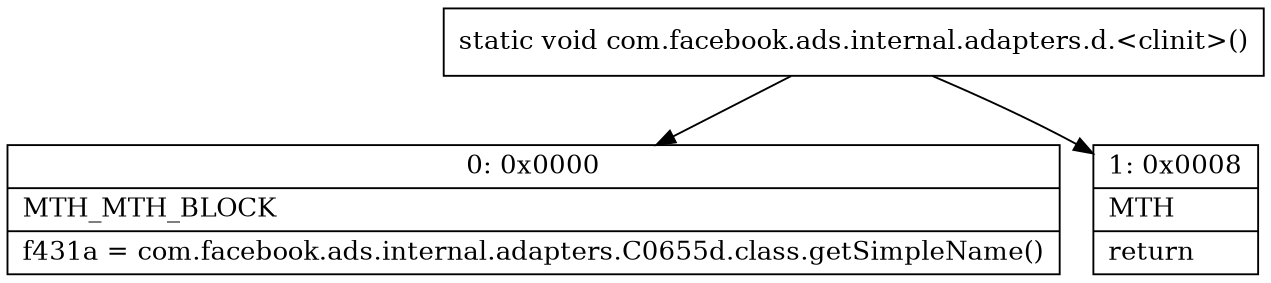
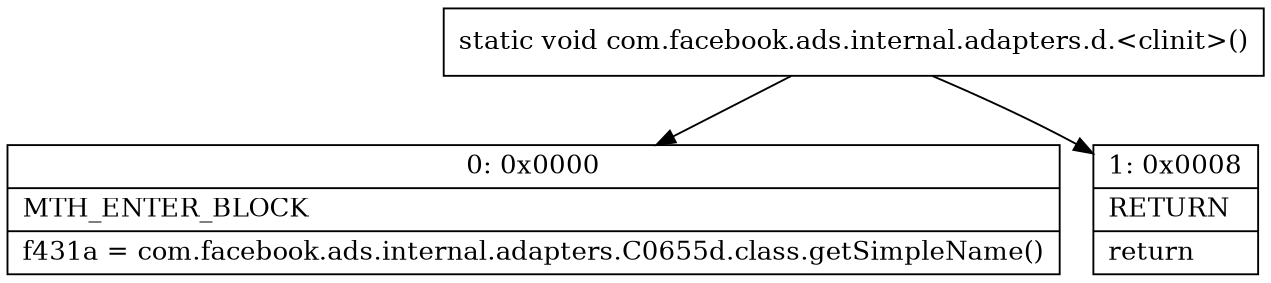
node "0: 0x0000": text "MTH_MTH_BLOCK" -> "MTH_ENTER_BLOCK"
node "1: 0x0008": text "MTH" -> "RETURN"
